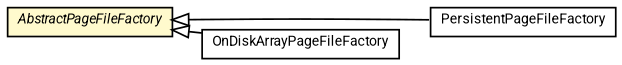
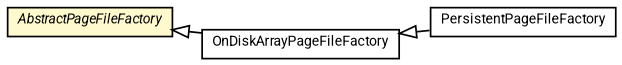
edge "PersistentPageFileFactory" -> "AbstractPageFileFactory": now "PersistentPageFileFactory" -> "OnDiskArrayPageFileFactory"
